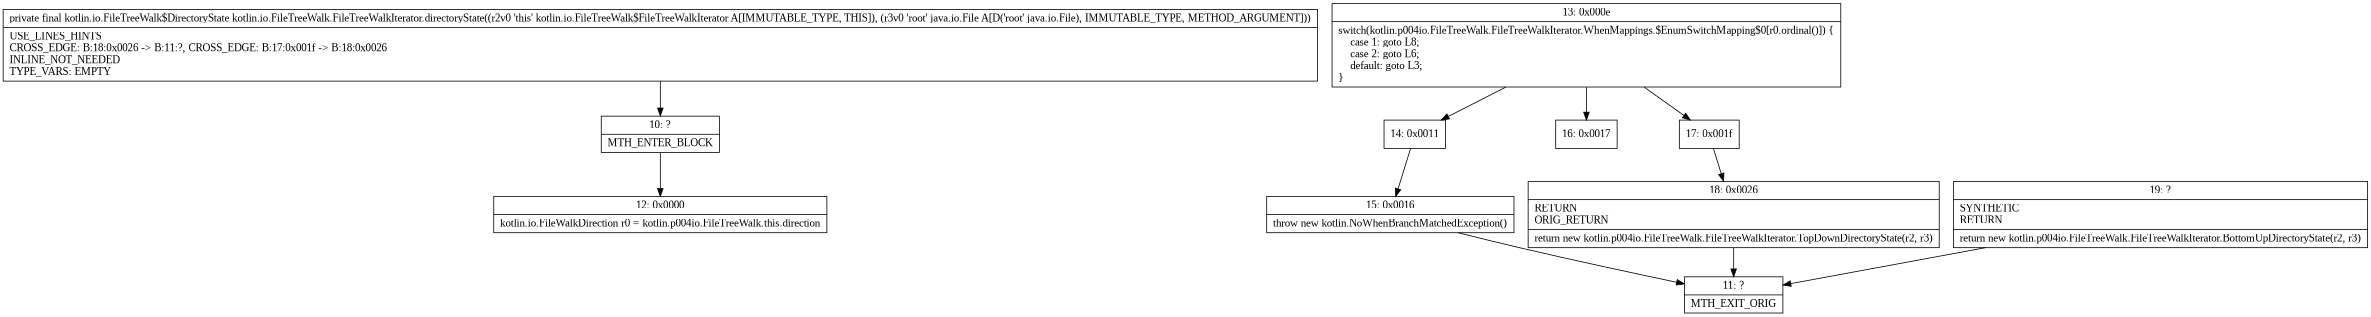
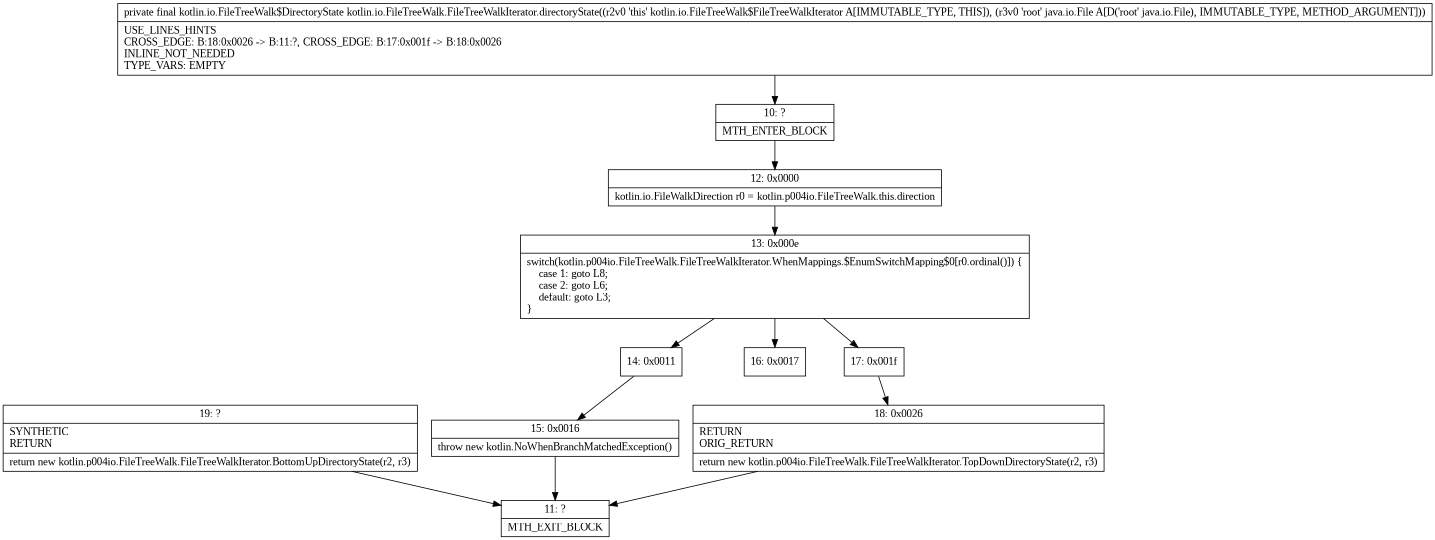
edge "12: 0x0000" -> "13: 0x000e": added
node "11: ?": text "MTH_EXIT_ORIG" -> "MTH_EXIT_BLOCK"
